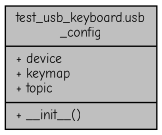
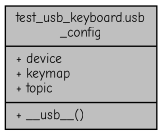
node "test_usb_keyboard.usb": text "+ __init__()" -> "+ __usb__()"
